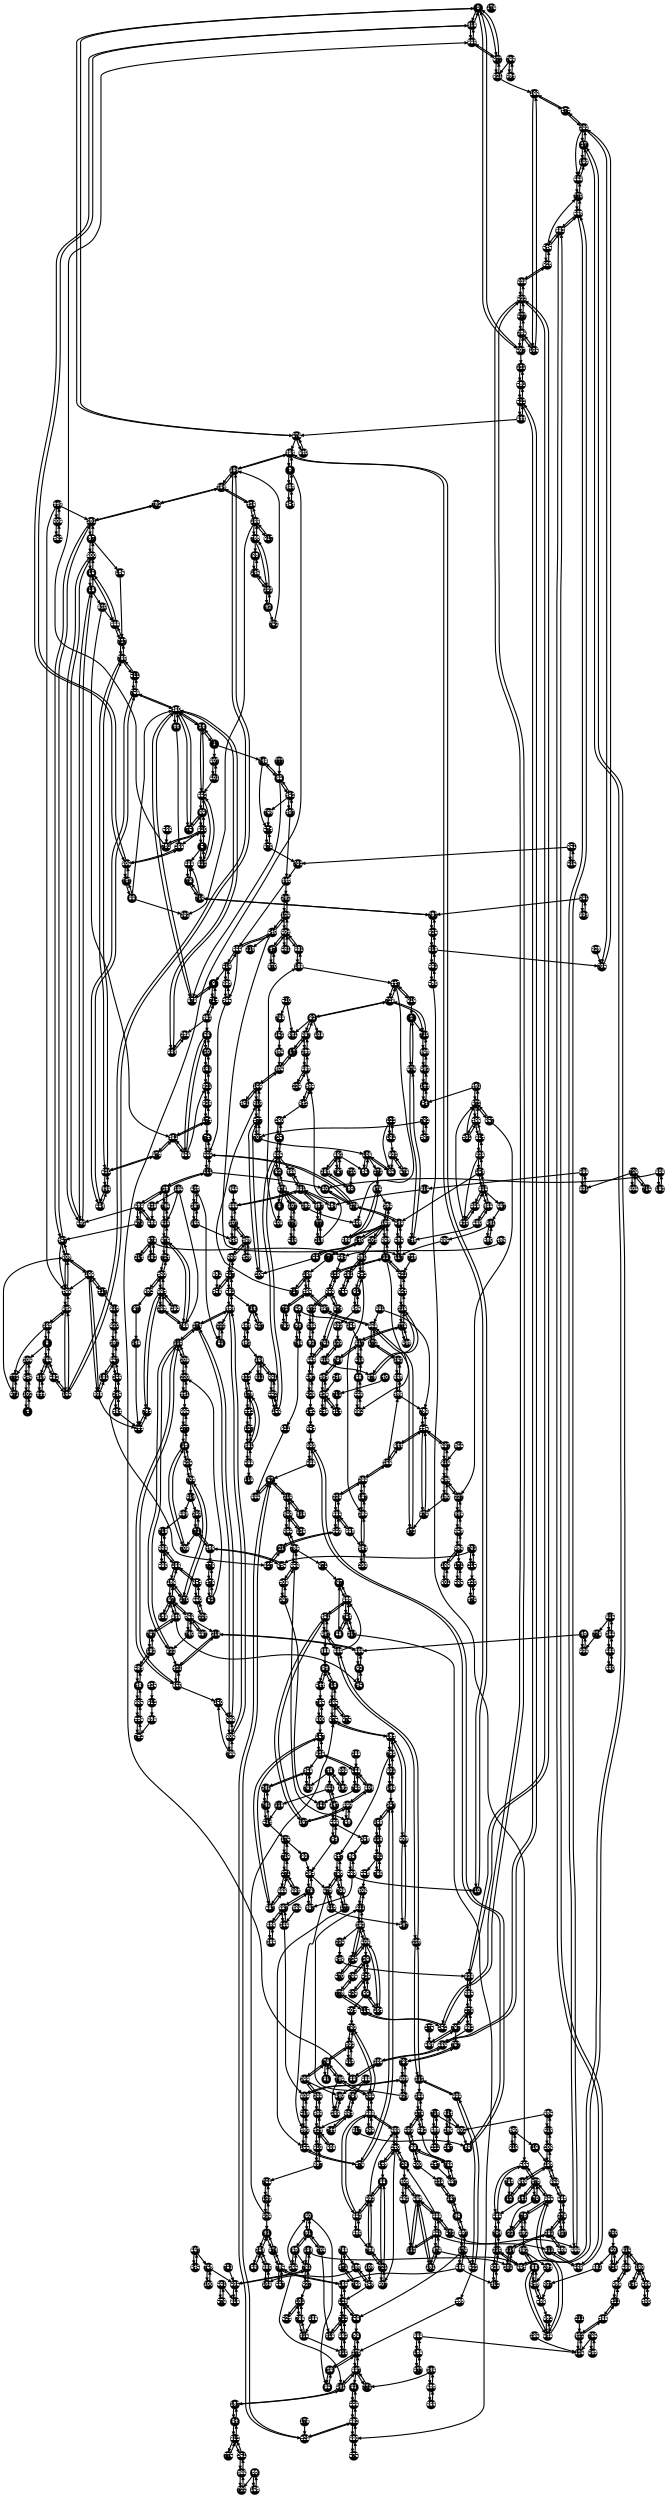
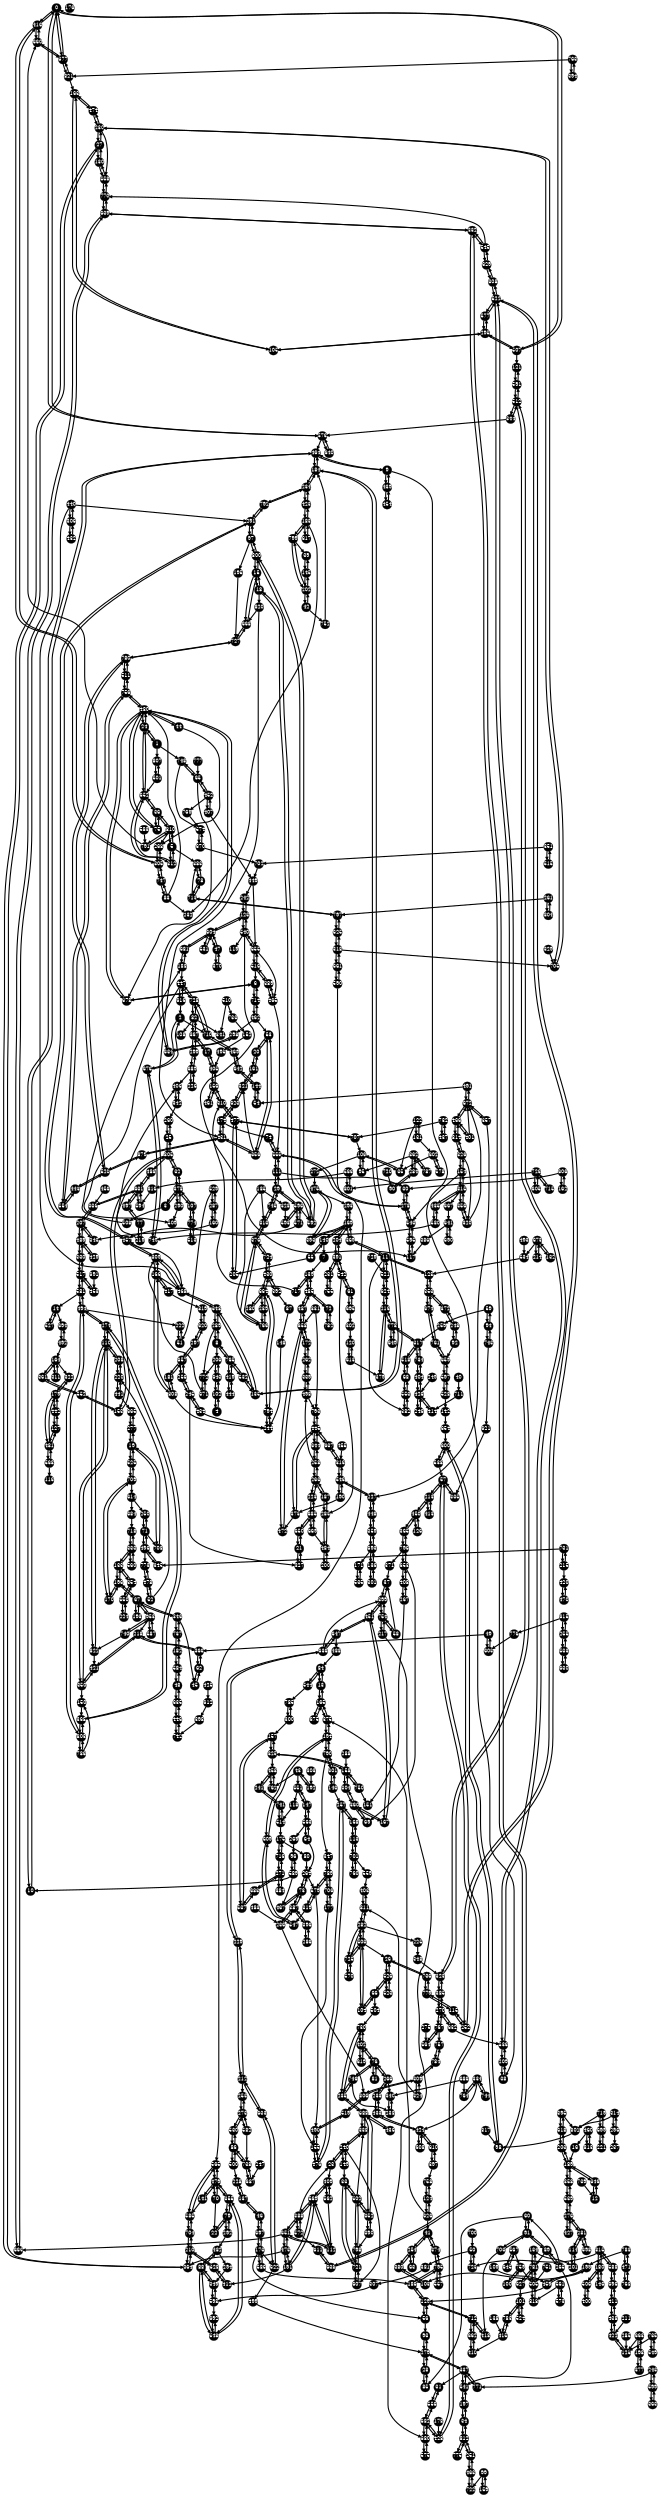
edge "586" -> "412": now "191" -> "412"
